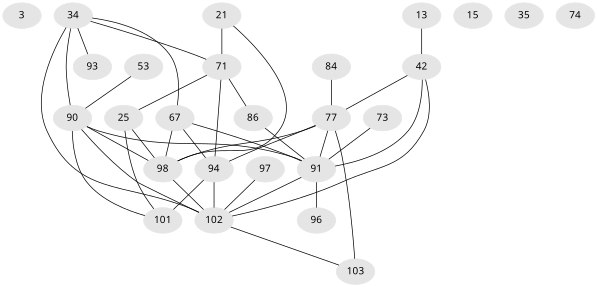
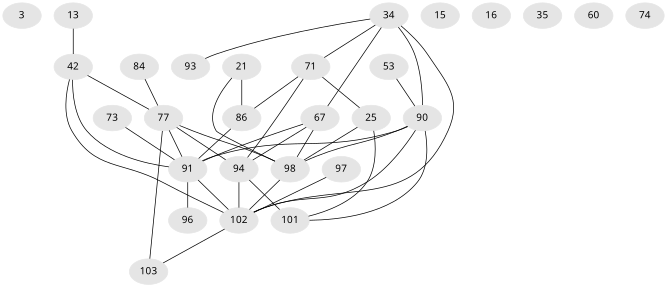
node "16": added
node "60": added
edge "21" -- "71": now "21" -- "86"
